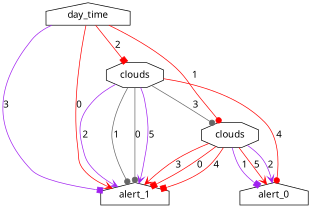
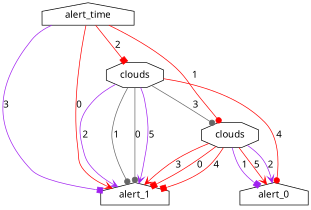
node "day_time": label "day_time" -> "alert_time"
